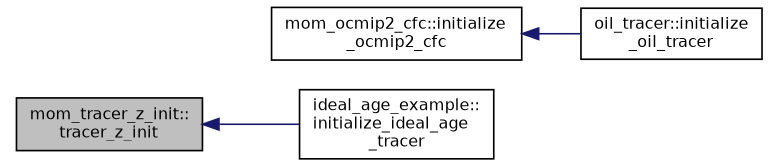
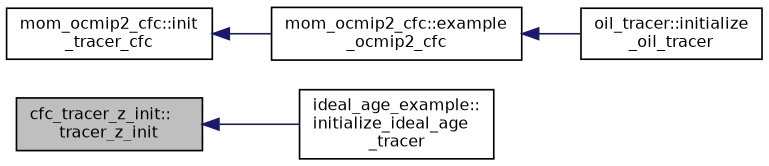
node "mom_ocmip2_cfc::init _tracer_cfc": added
node "mom_ocmip2_cfc::initialize _ocmip2_cfc": label "mom_ocmip2_cfc::initialize _ocmip2_cfc" -> "mom_ocmip2_cfc::example _ocmip2_cfc"
node "mom_tracer_z_init:: tracer_z_init": label "mom_tracer_z_init:: tracer_z_init" -> "cfc_tracer_z_init:: tracer_z_init"
